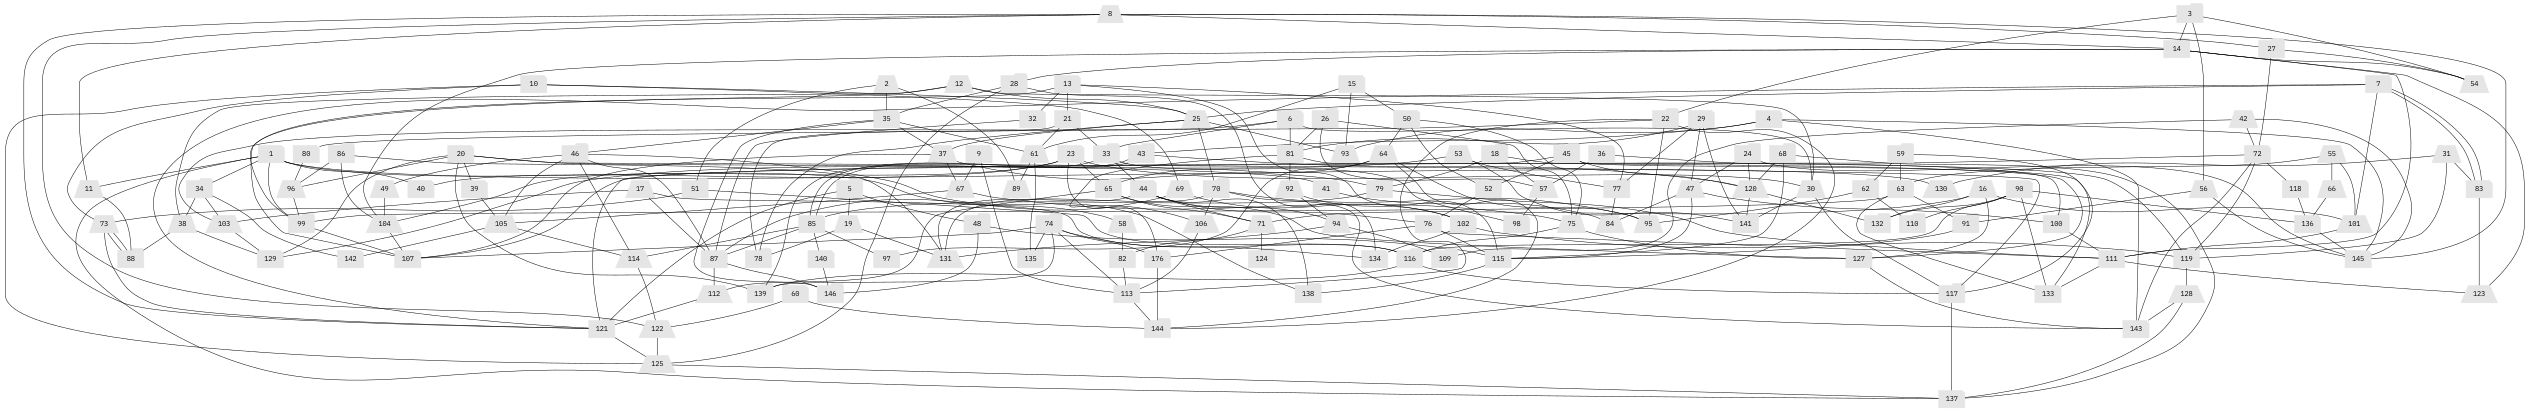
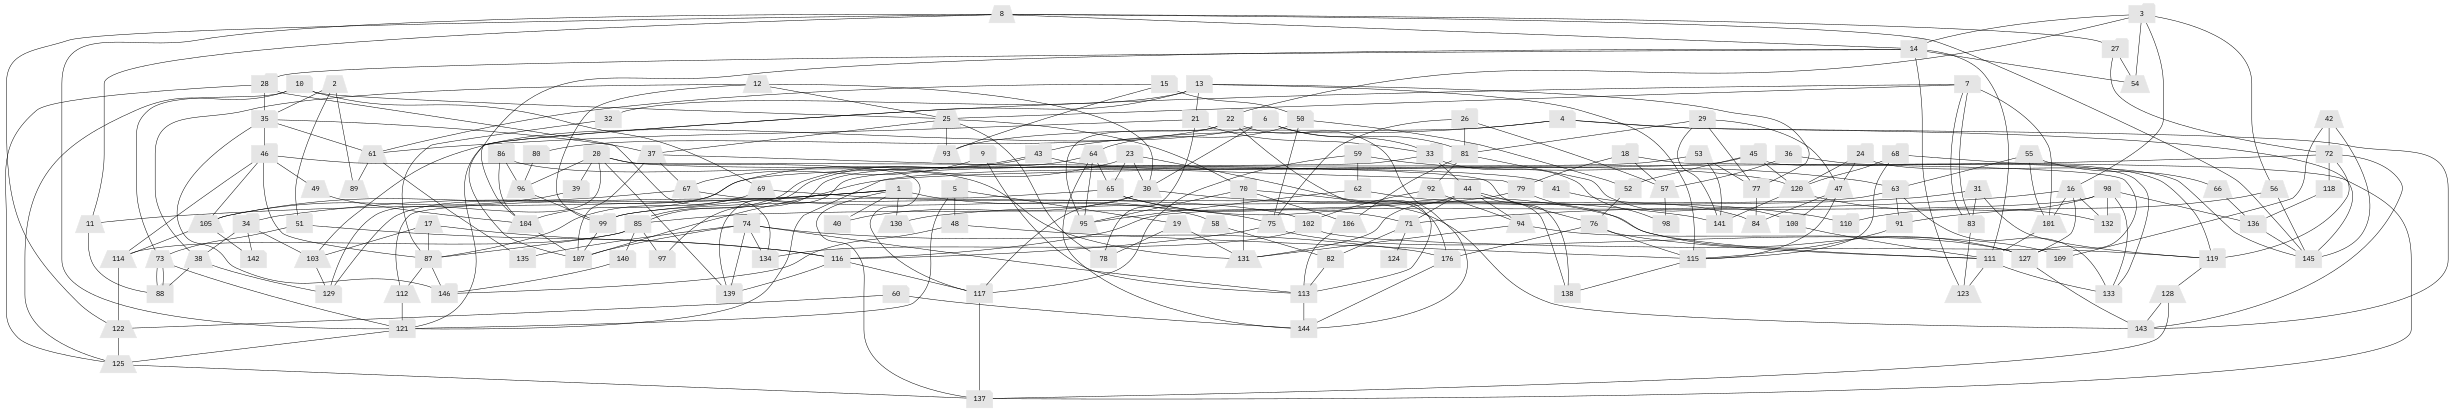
edge "3" -- "16": added
edge "23" -- "40": now "30" -- "40"
